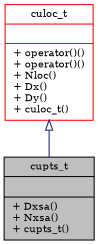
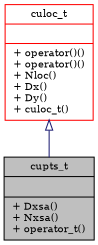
node "cupts_t": text "+ cupts_t()" -> "+ operator_t()"
